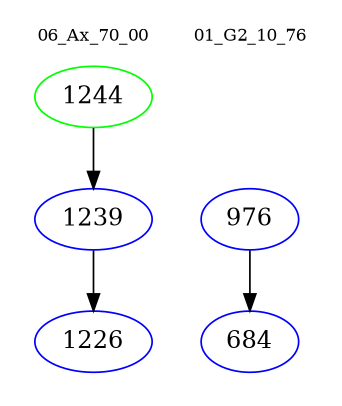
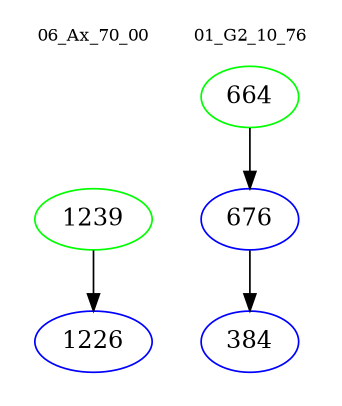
node "1244": removed
node "664": added
node "1239": color blue -> green
node "976": label "976" -> "676"
node "684": label "684" -> "384"
